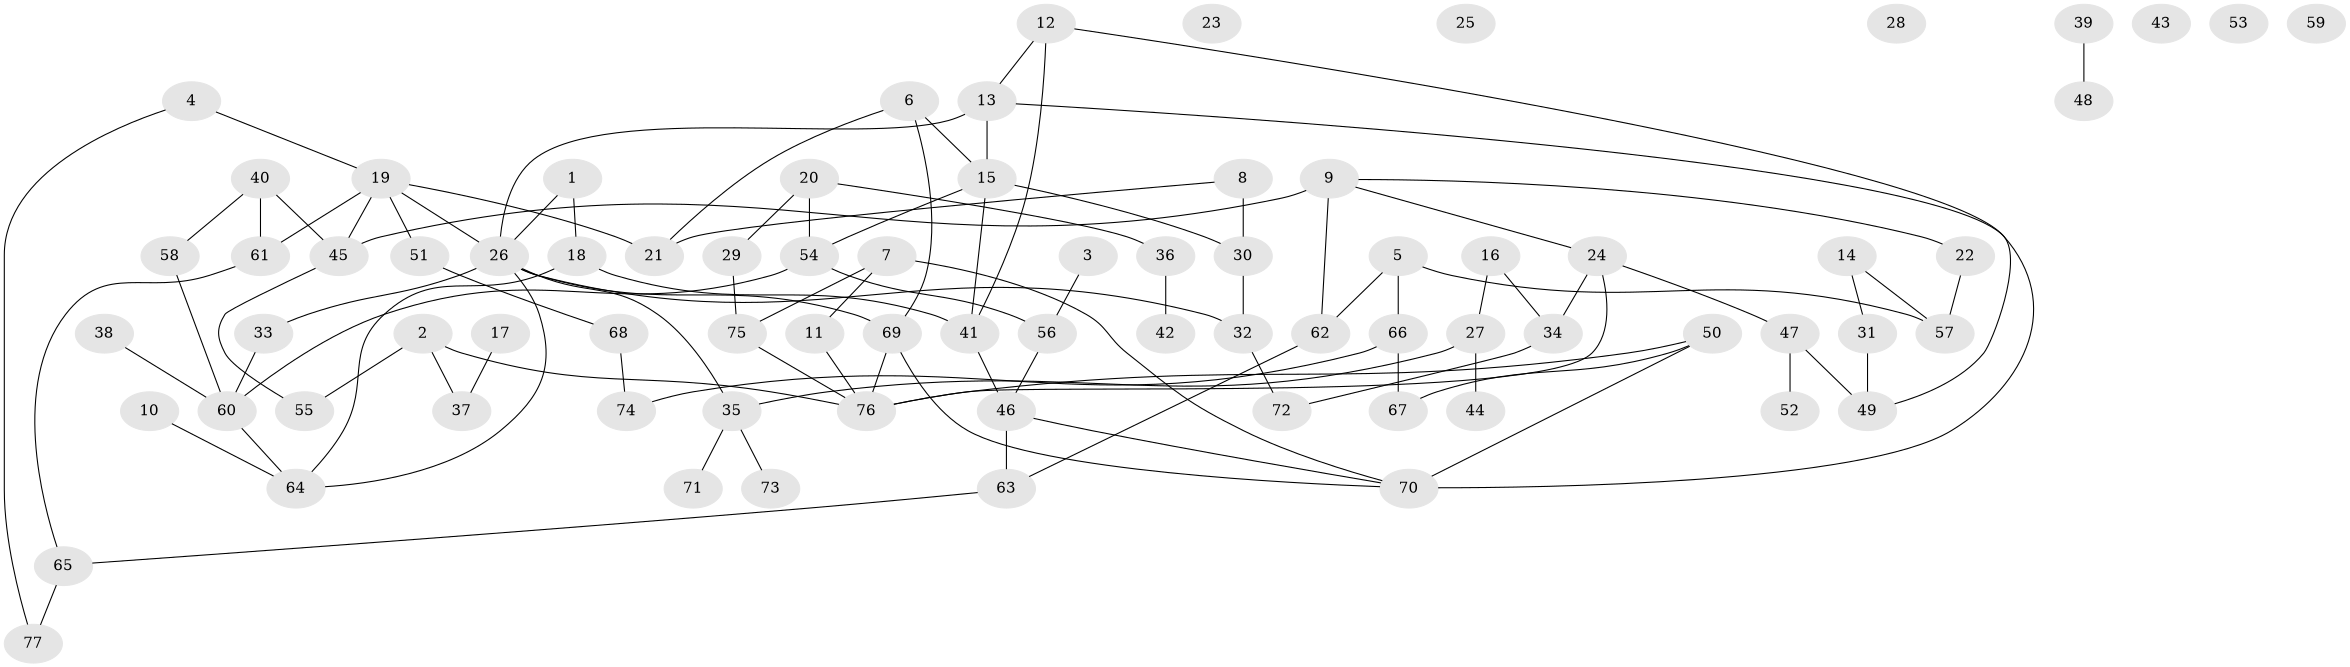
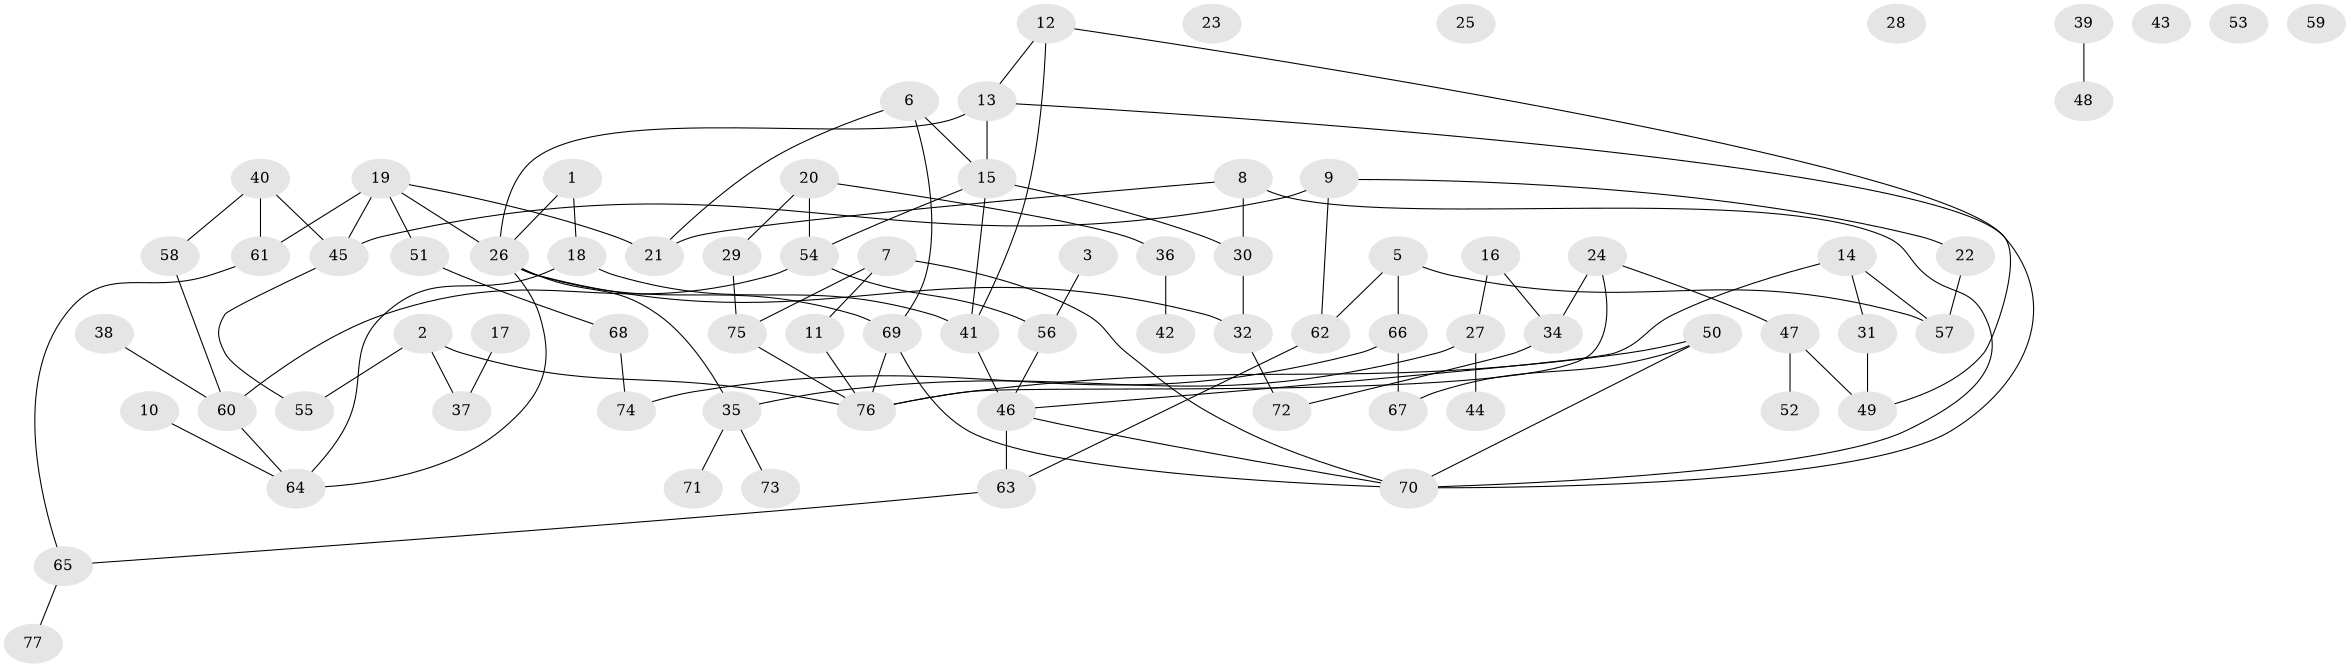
node "4": removed
edge "9" -- "24": removed
edge "8" -- "70": added
node "33": removed
edge "14" -- "46": added
